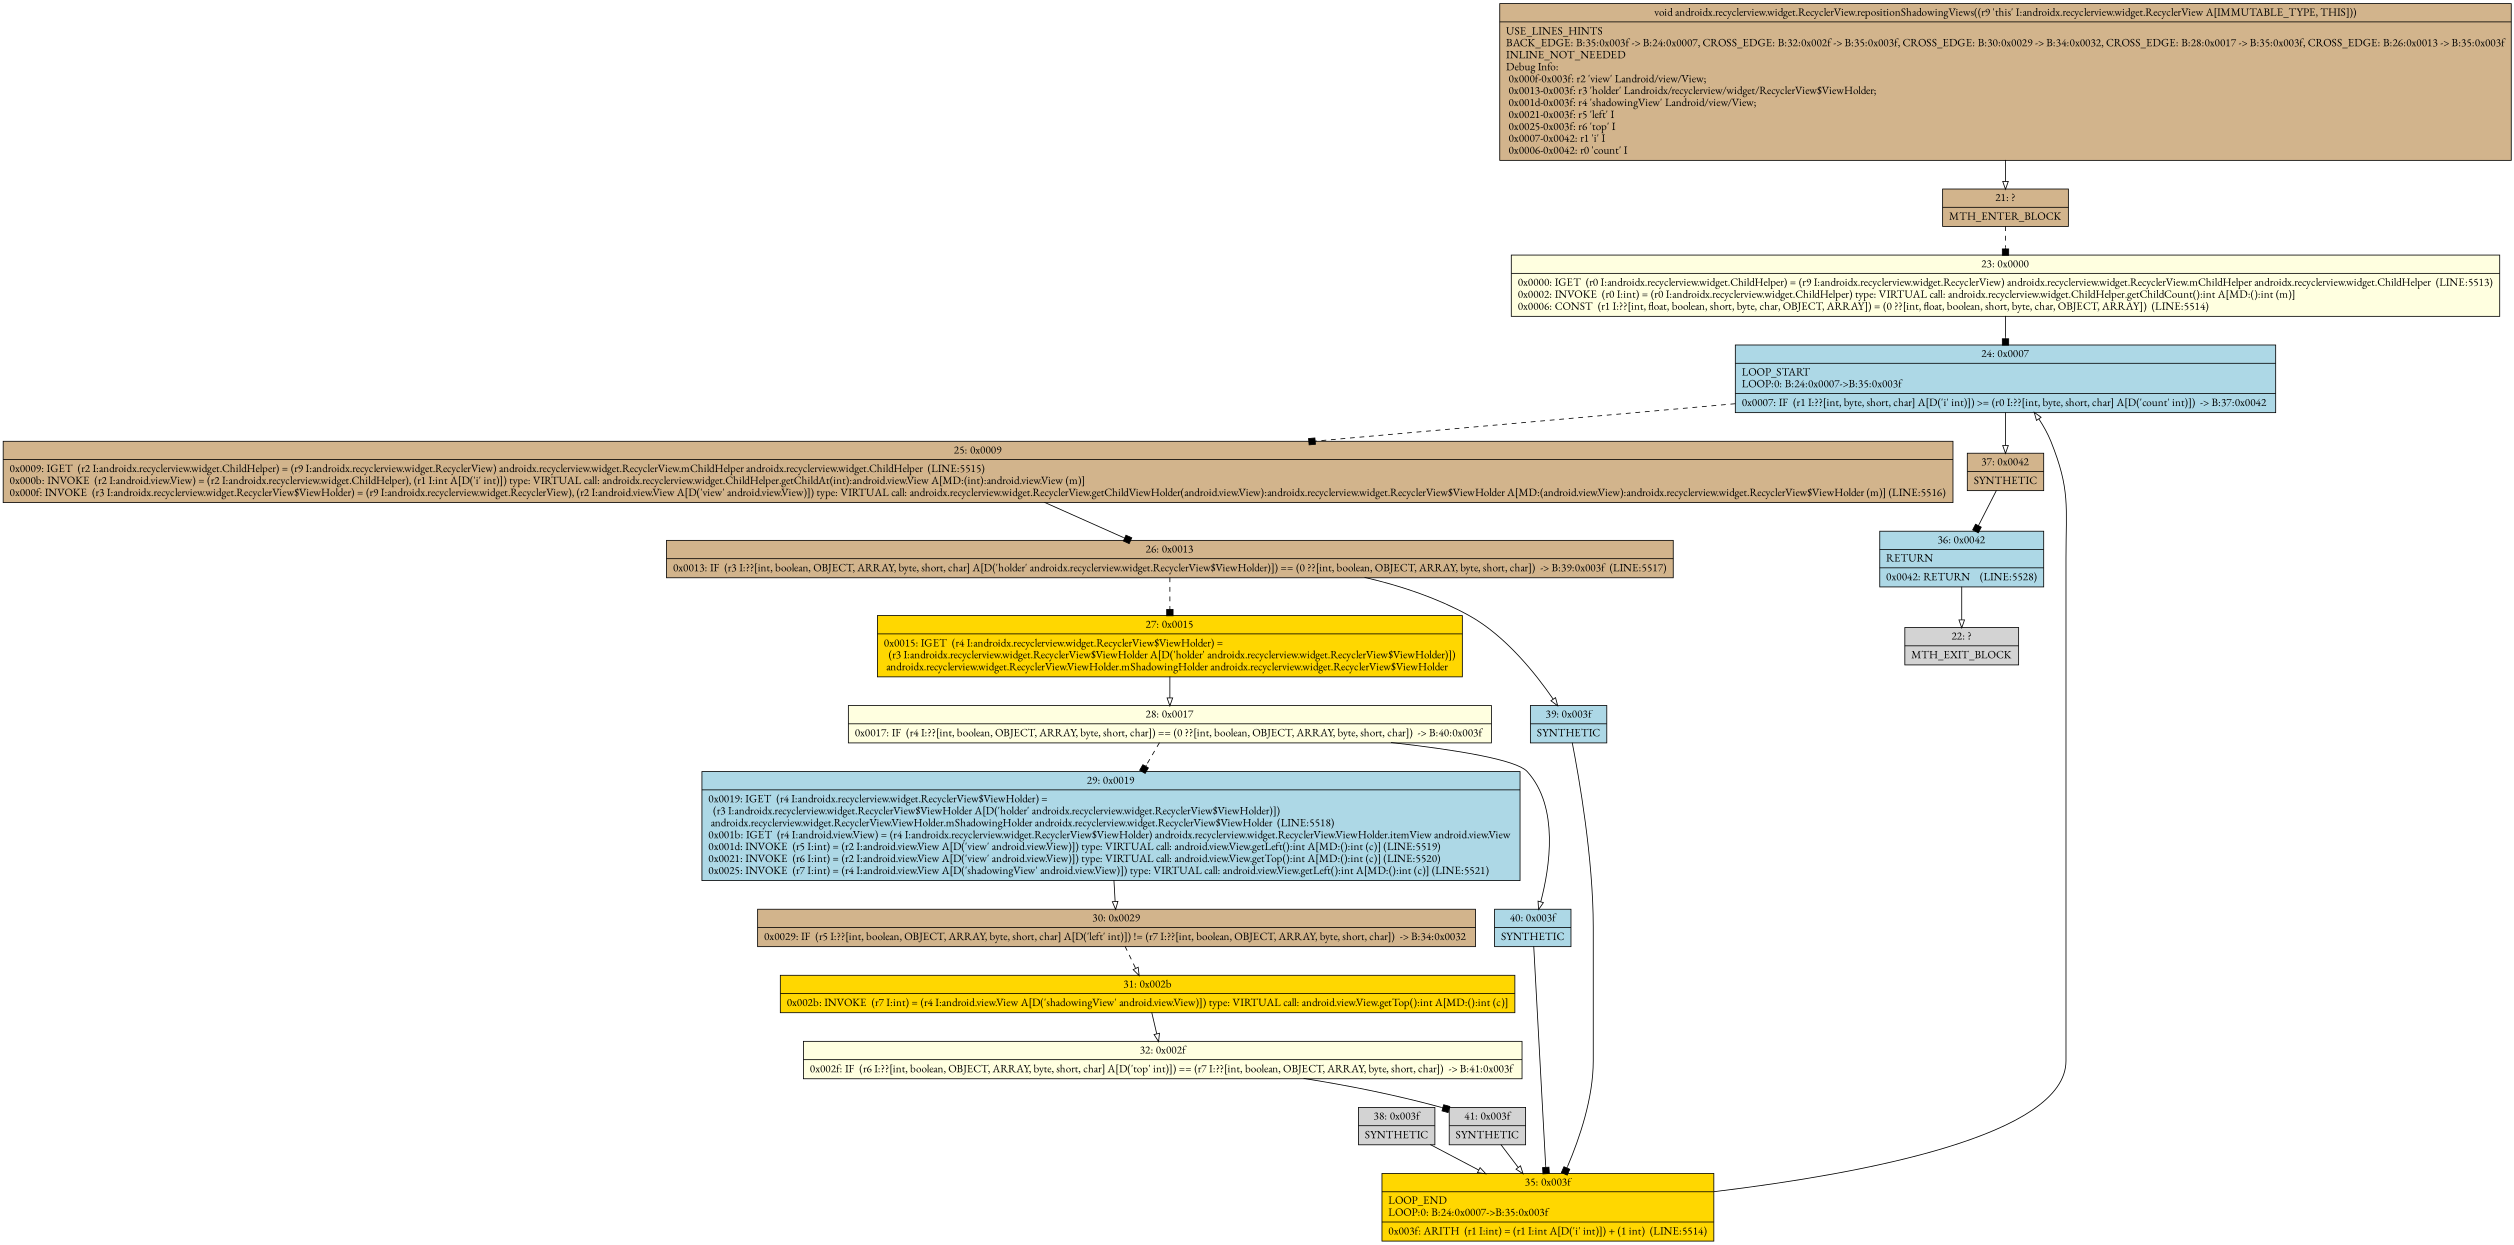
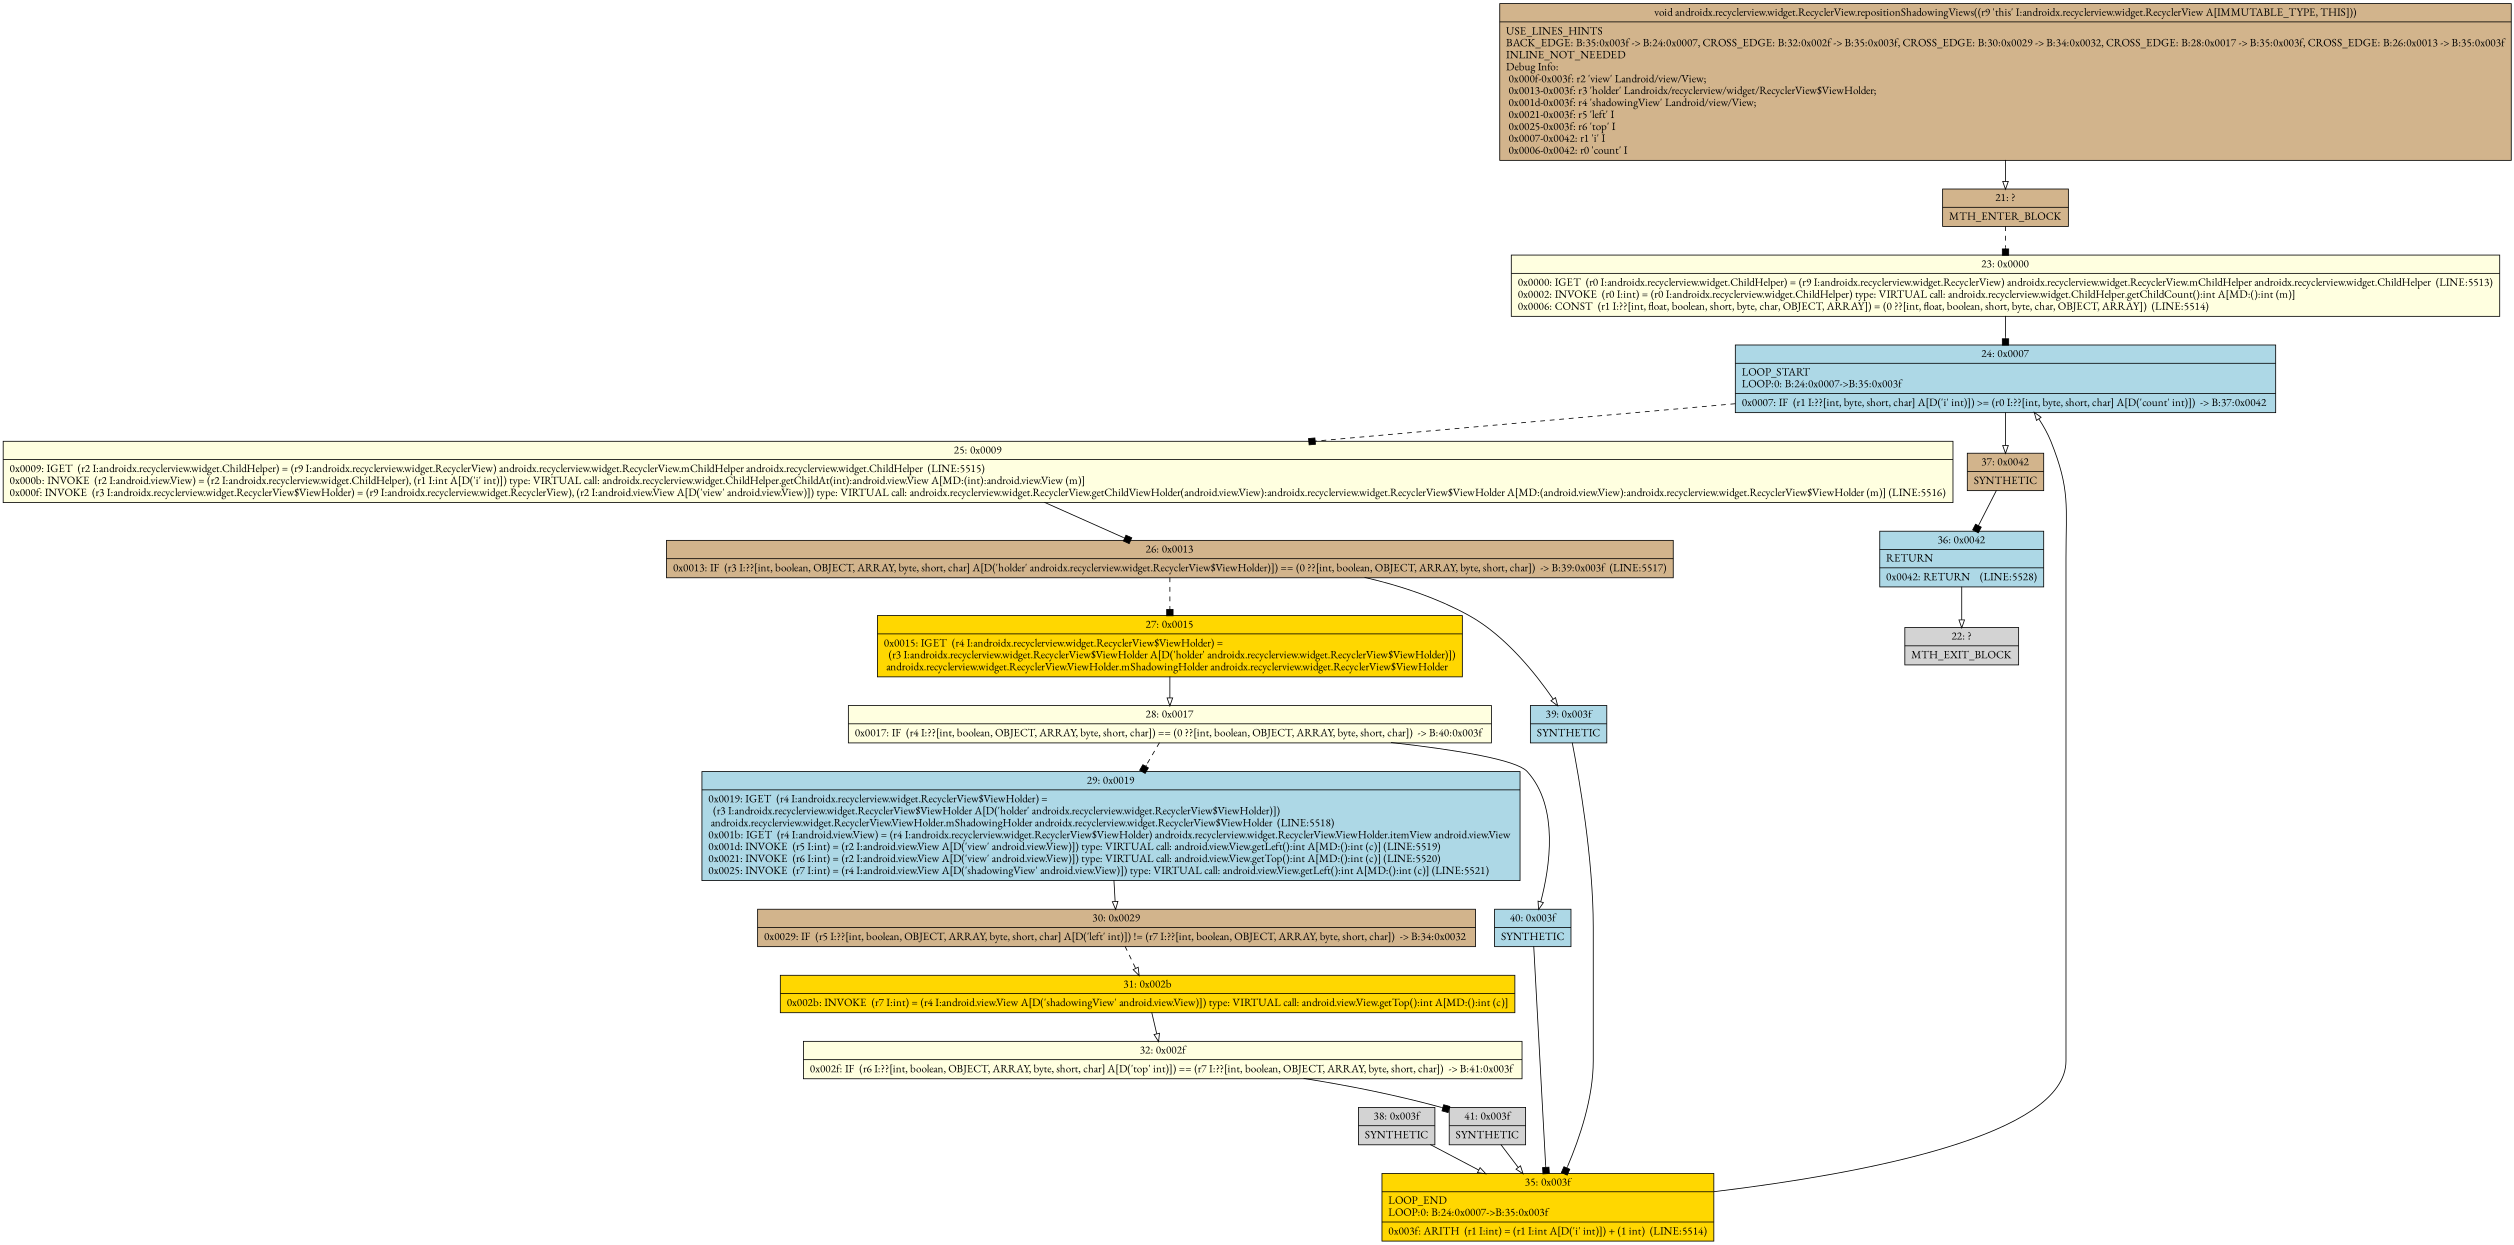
node "25: 0x0009": fillcolor tan -> lightyellow
